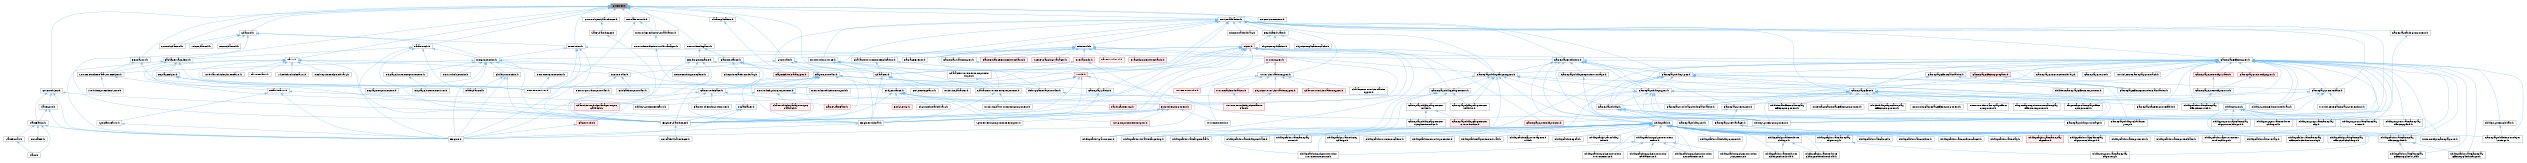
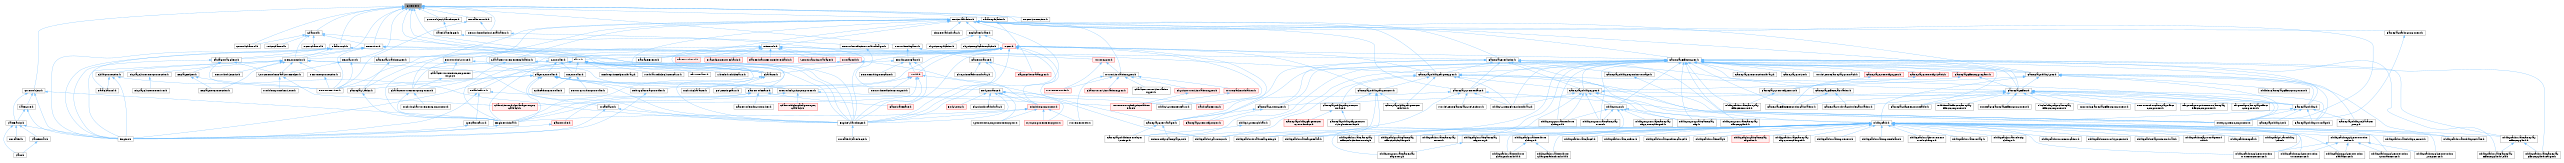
edge "Pawn.h" -> "Actor.h": added
edge "GameplayEffectExecutionCalculation.h" -> "GameplayEffect.h": added
